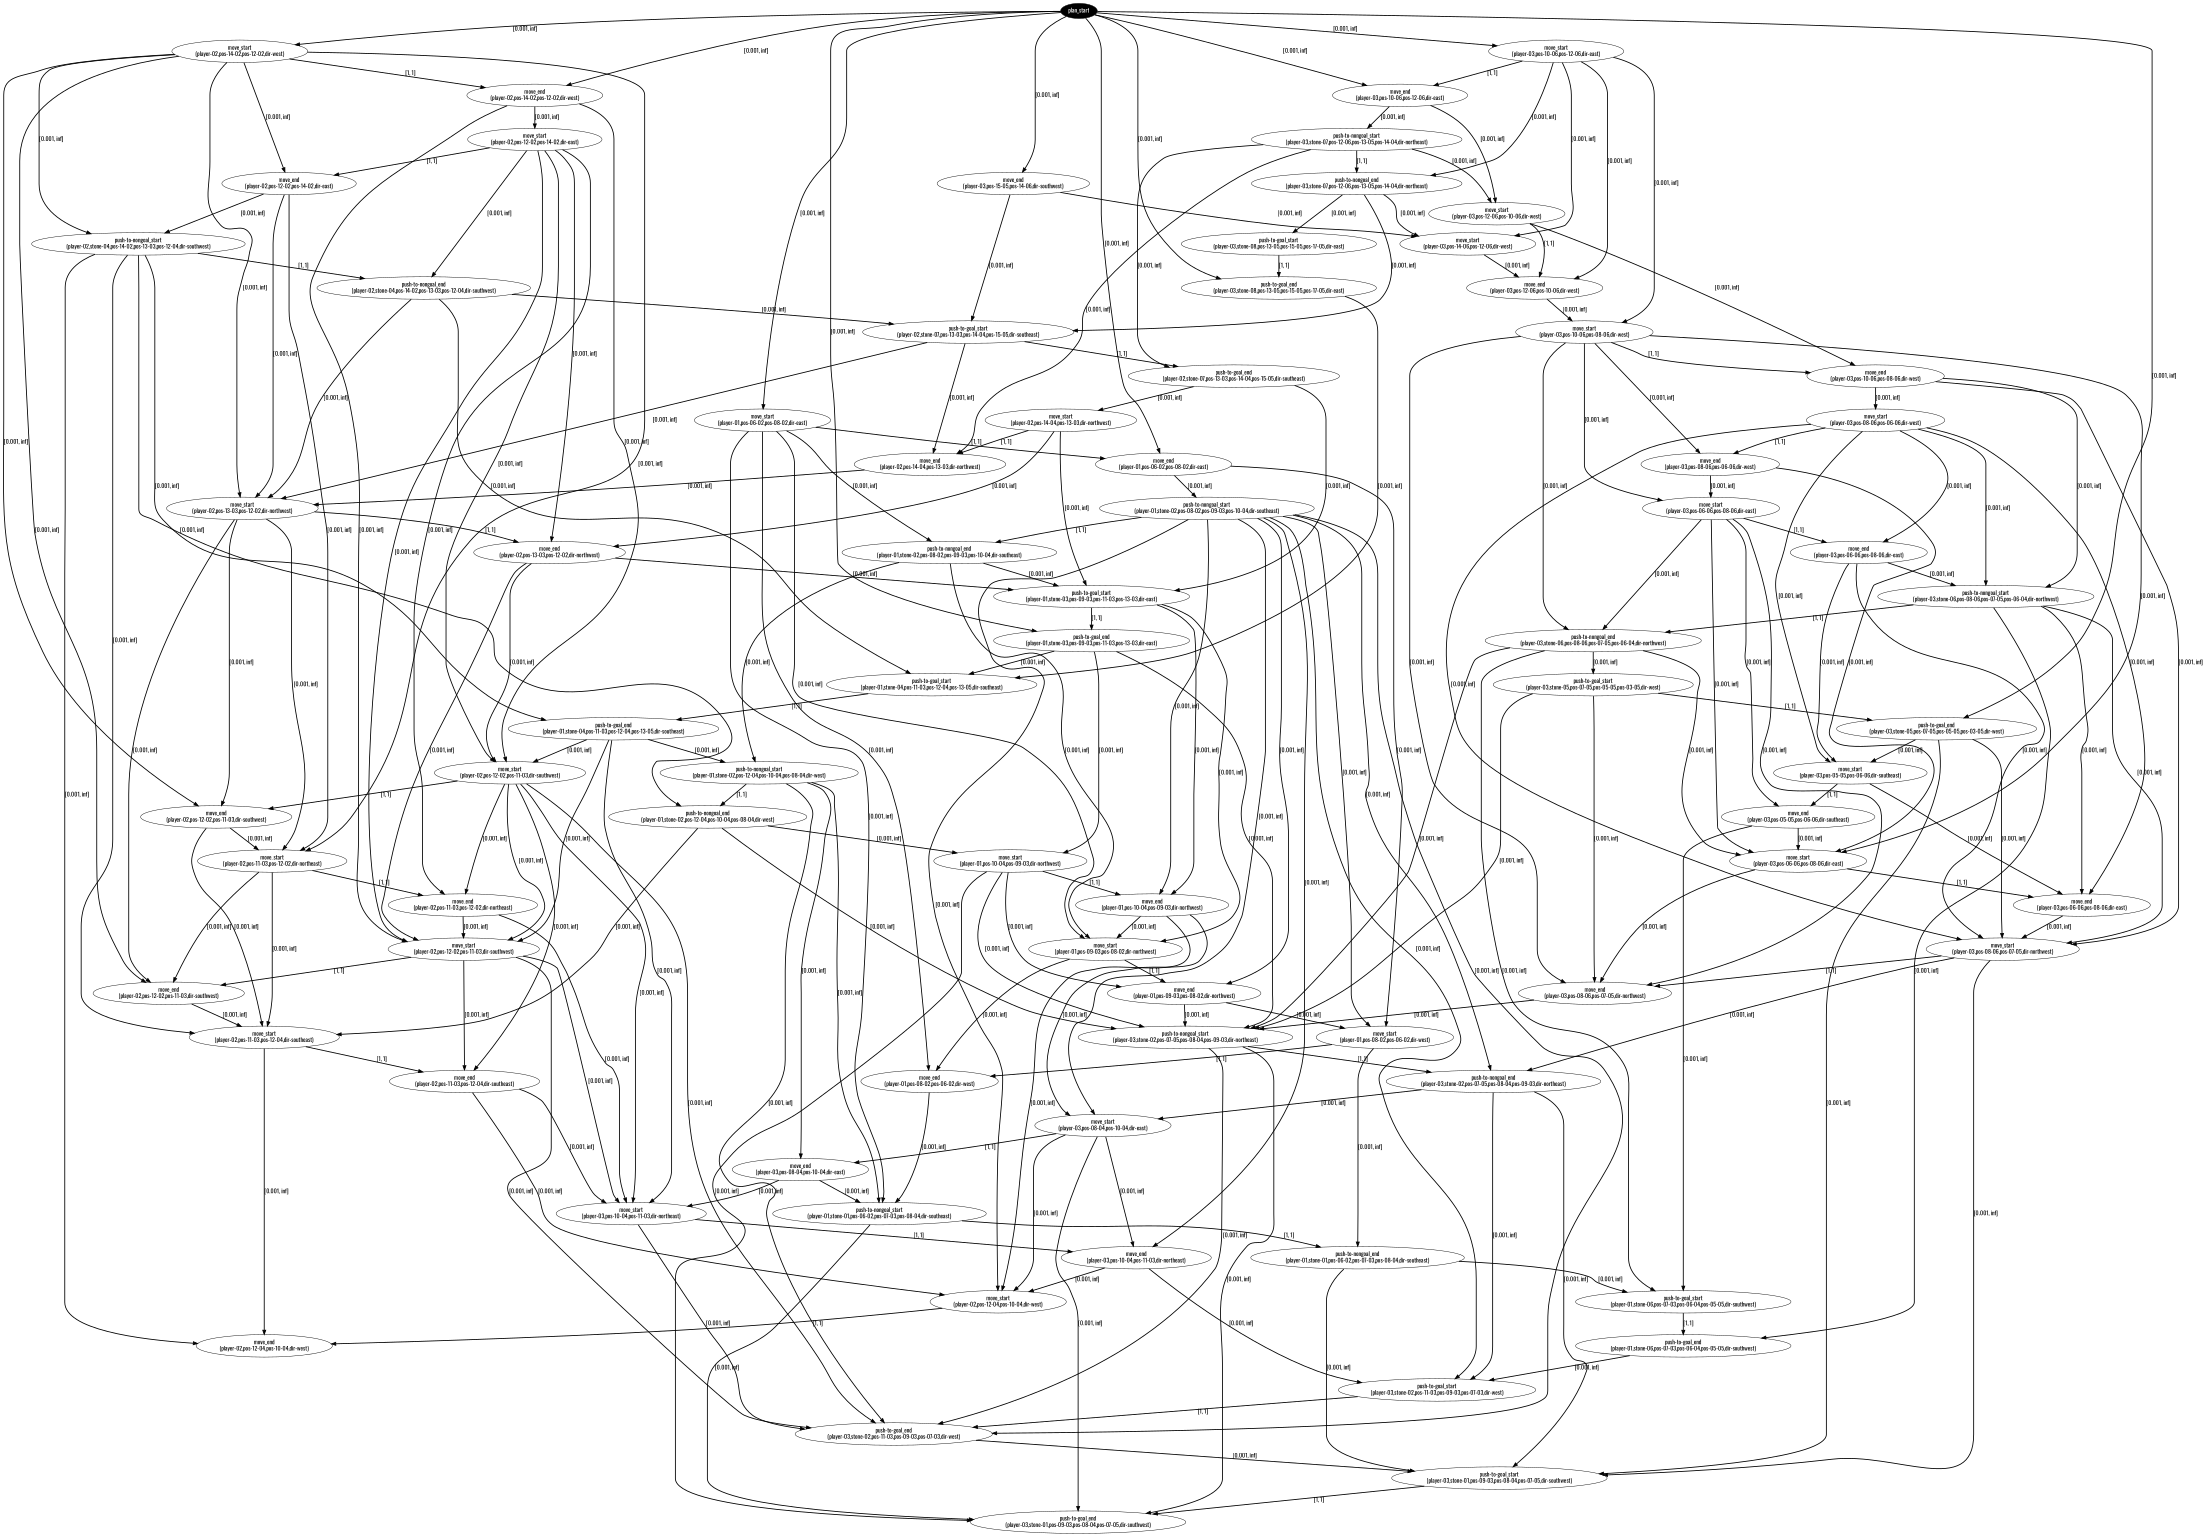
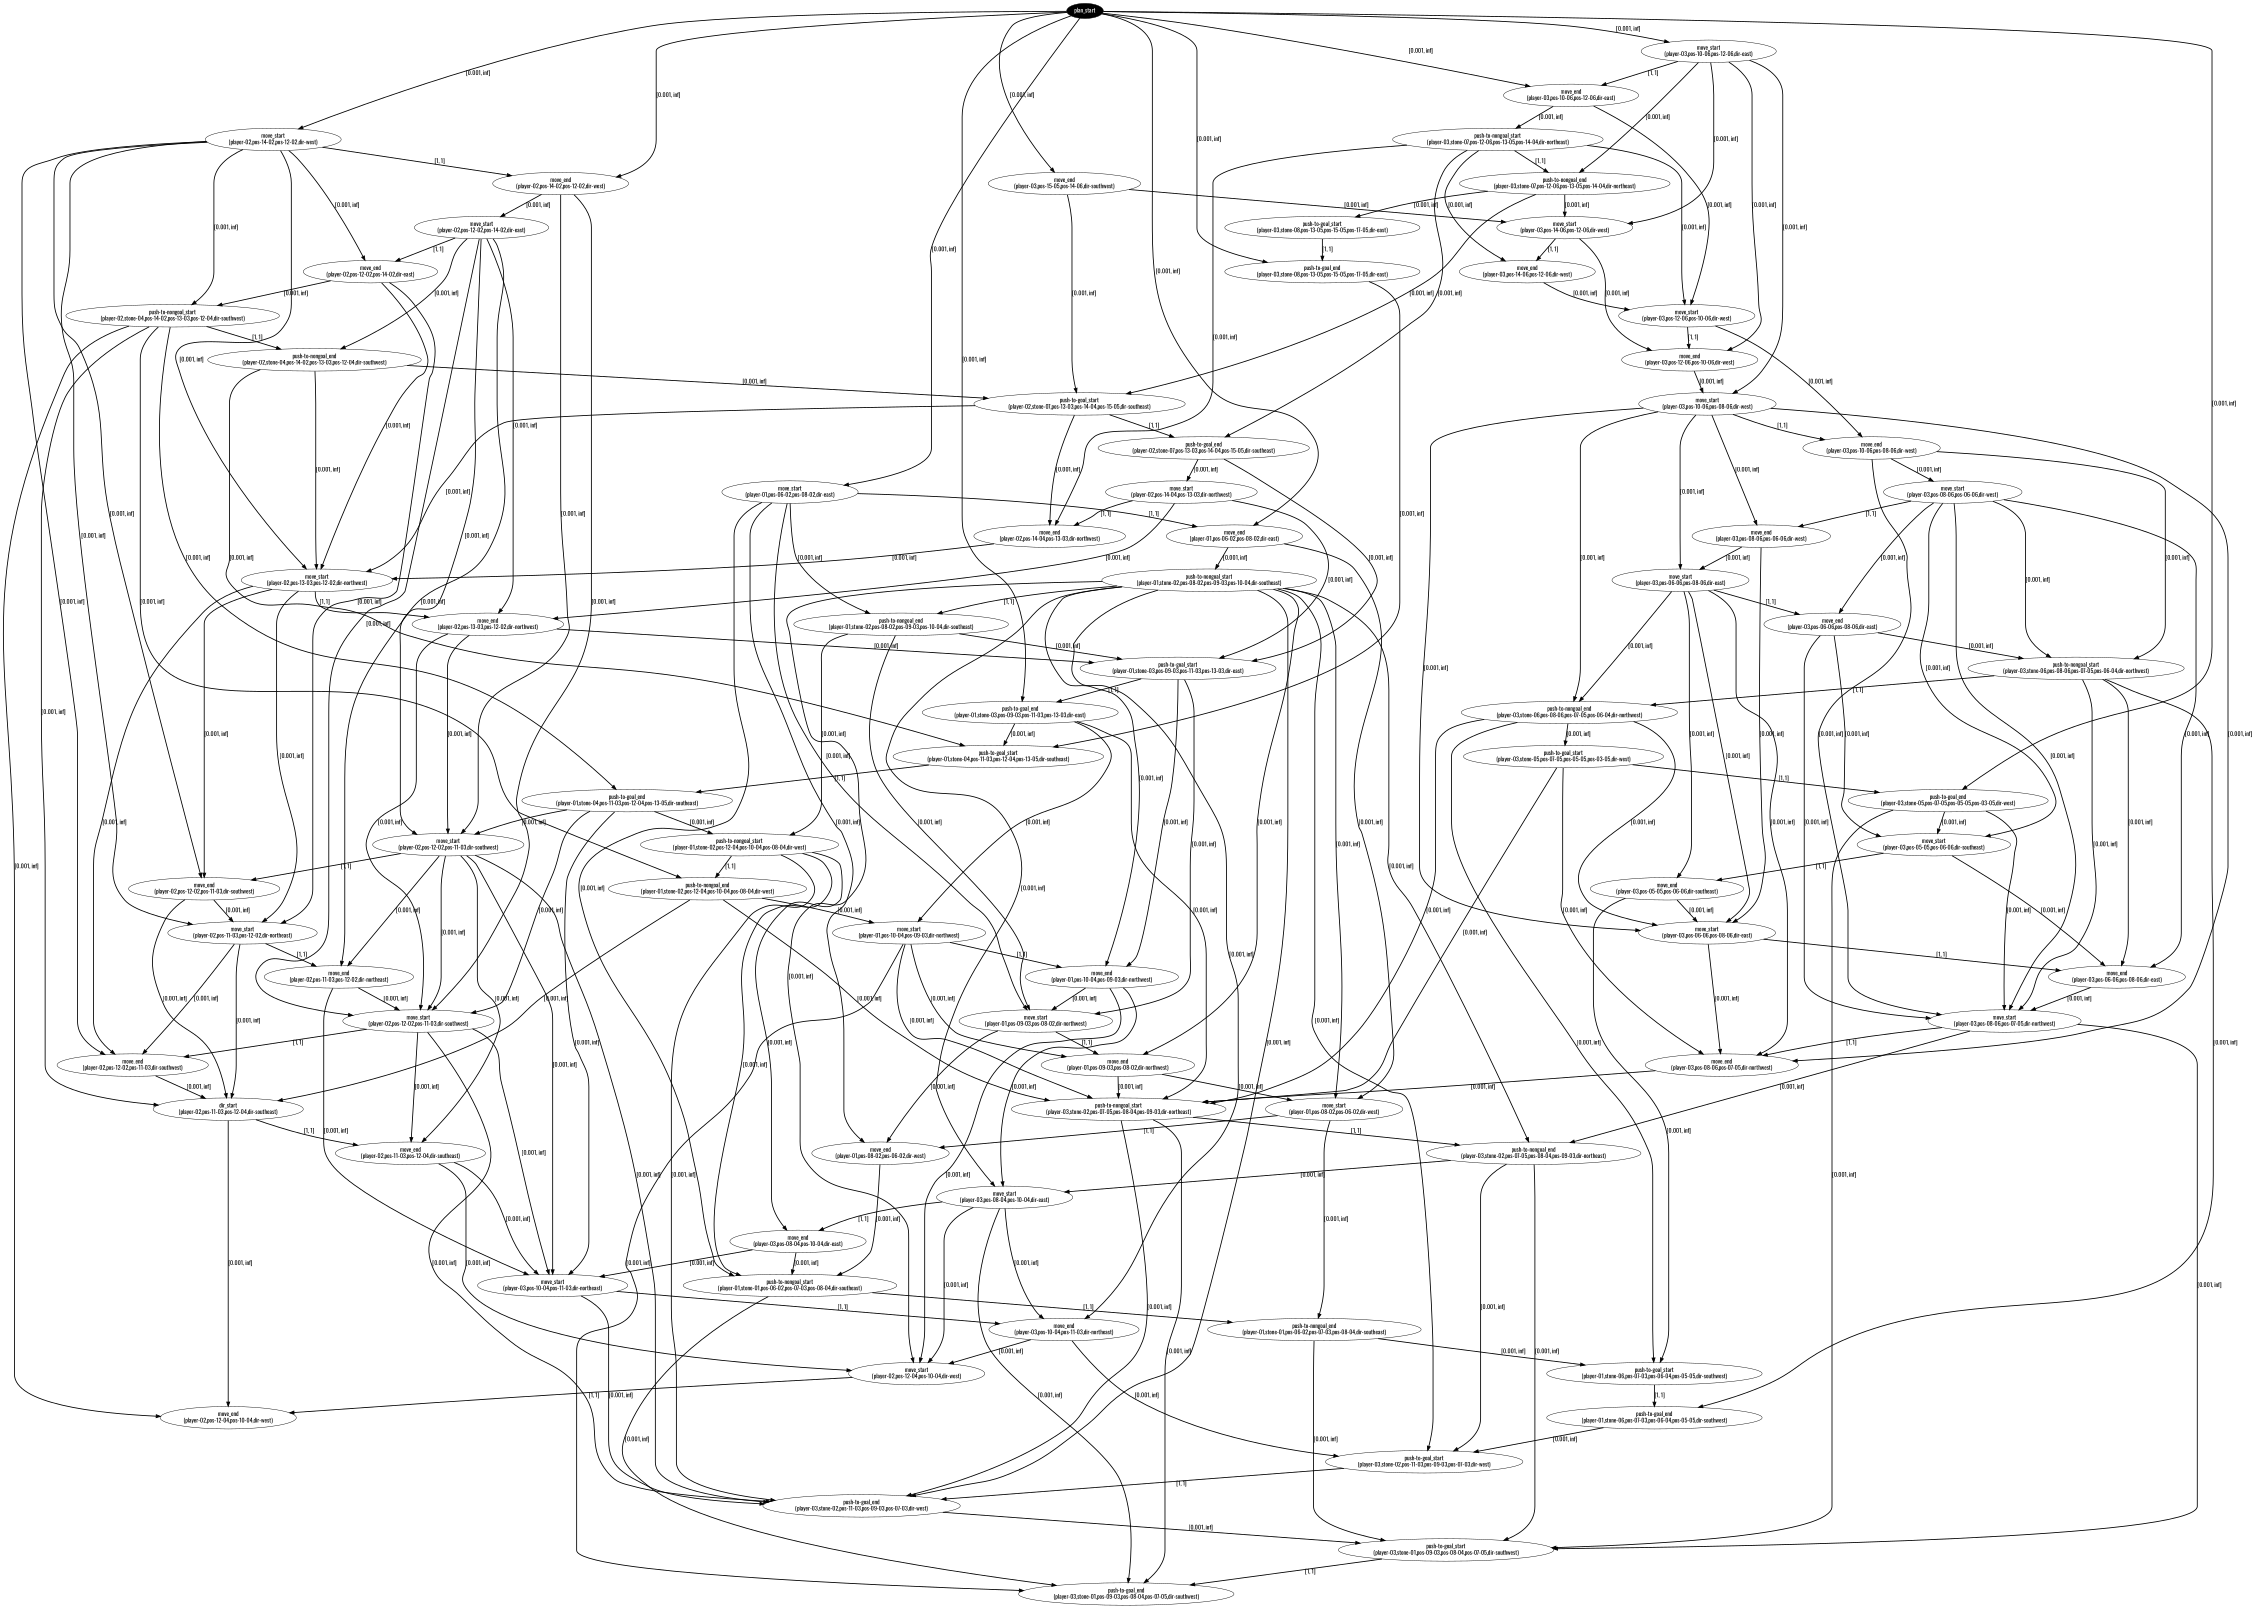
node "move_end (player-03,pos-14-06,pos-12-06,dir-west)": added
node "move_start (player-02,pos-11-03,pos-12-04,dir-southeast)": label "move_start (player-02,pos-11-03,pos-12-04,dir-southeast)" -> "dir_start (player-02,pos-11-03,pos-12-04,dir-southeast)"
